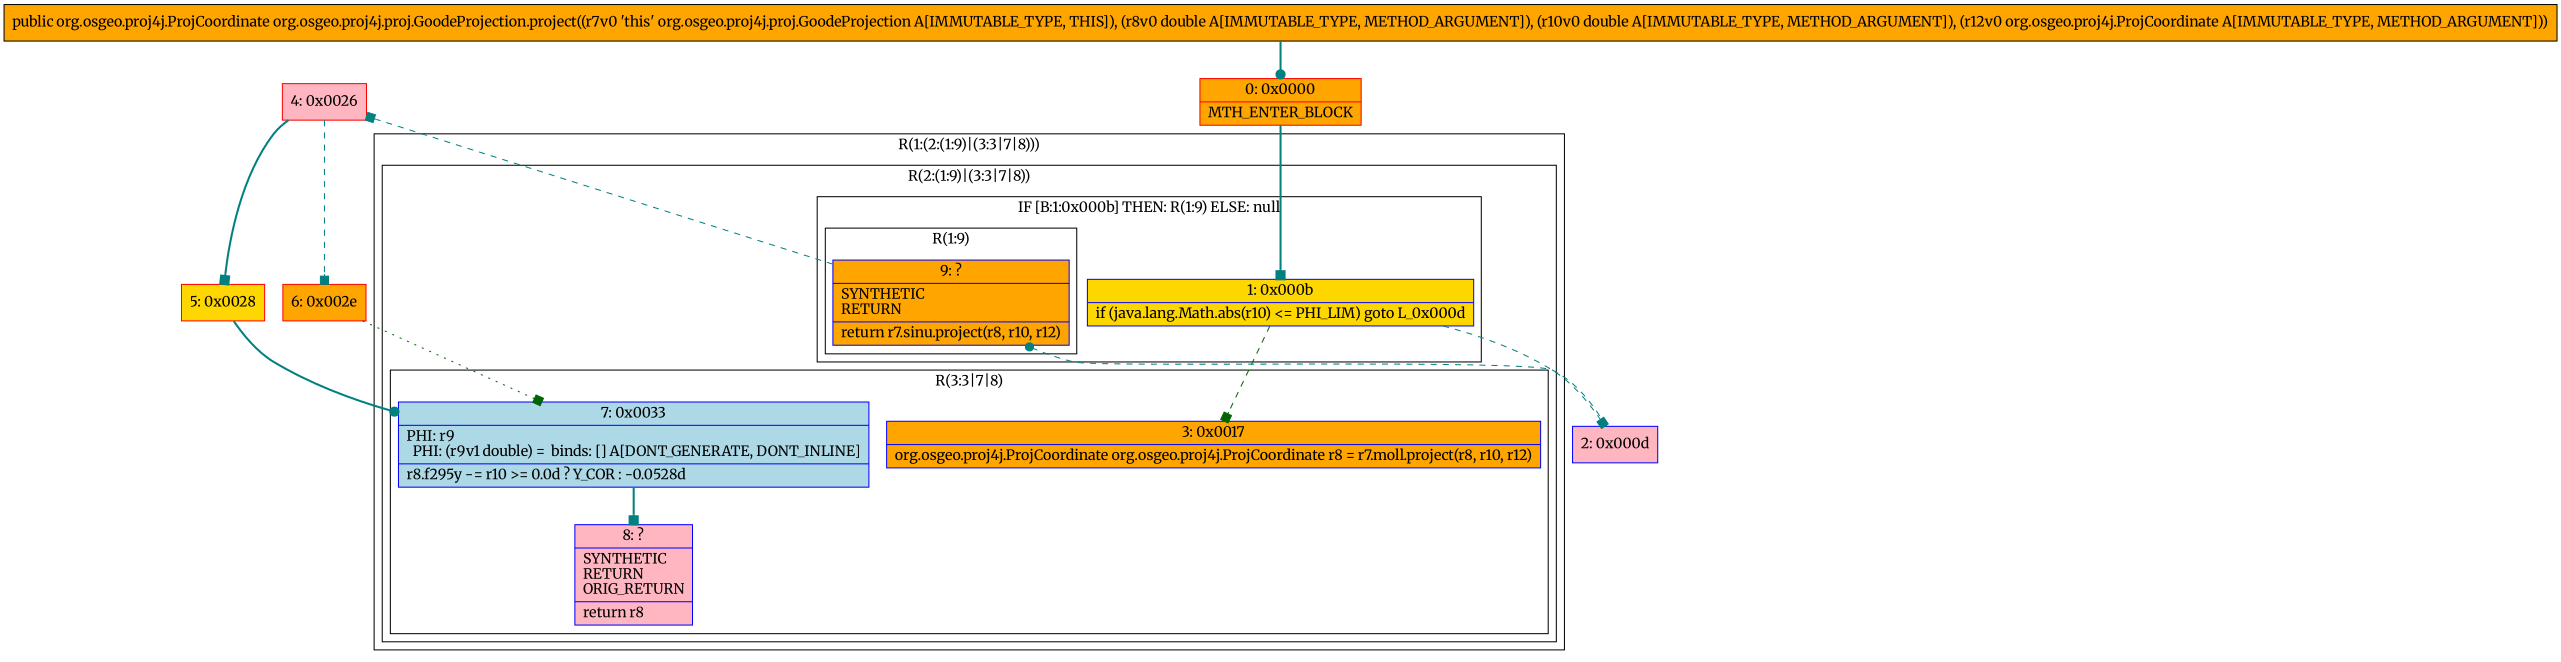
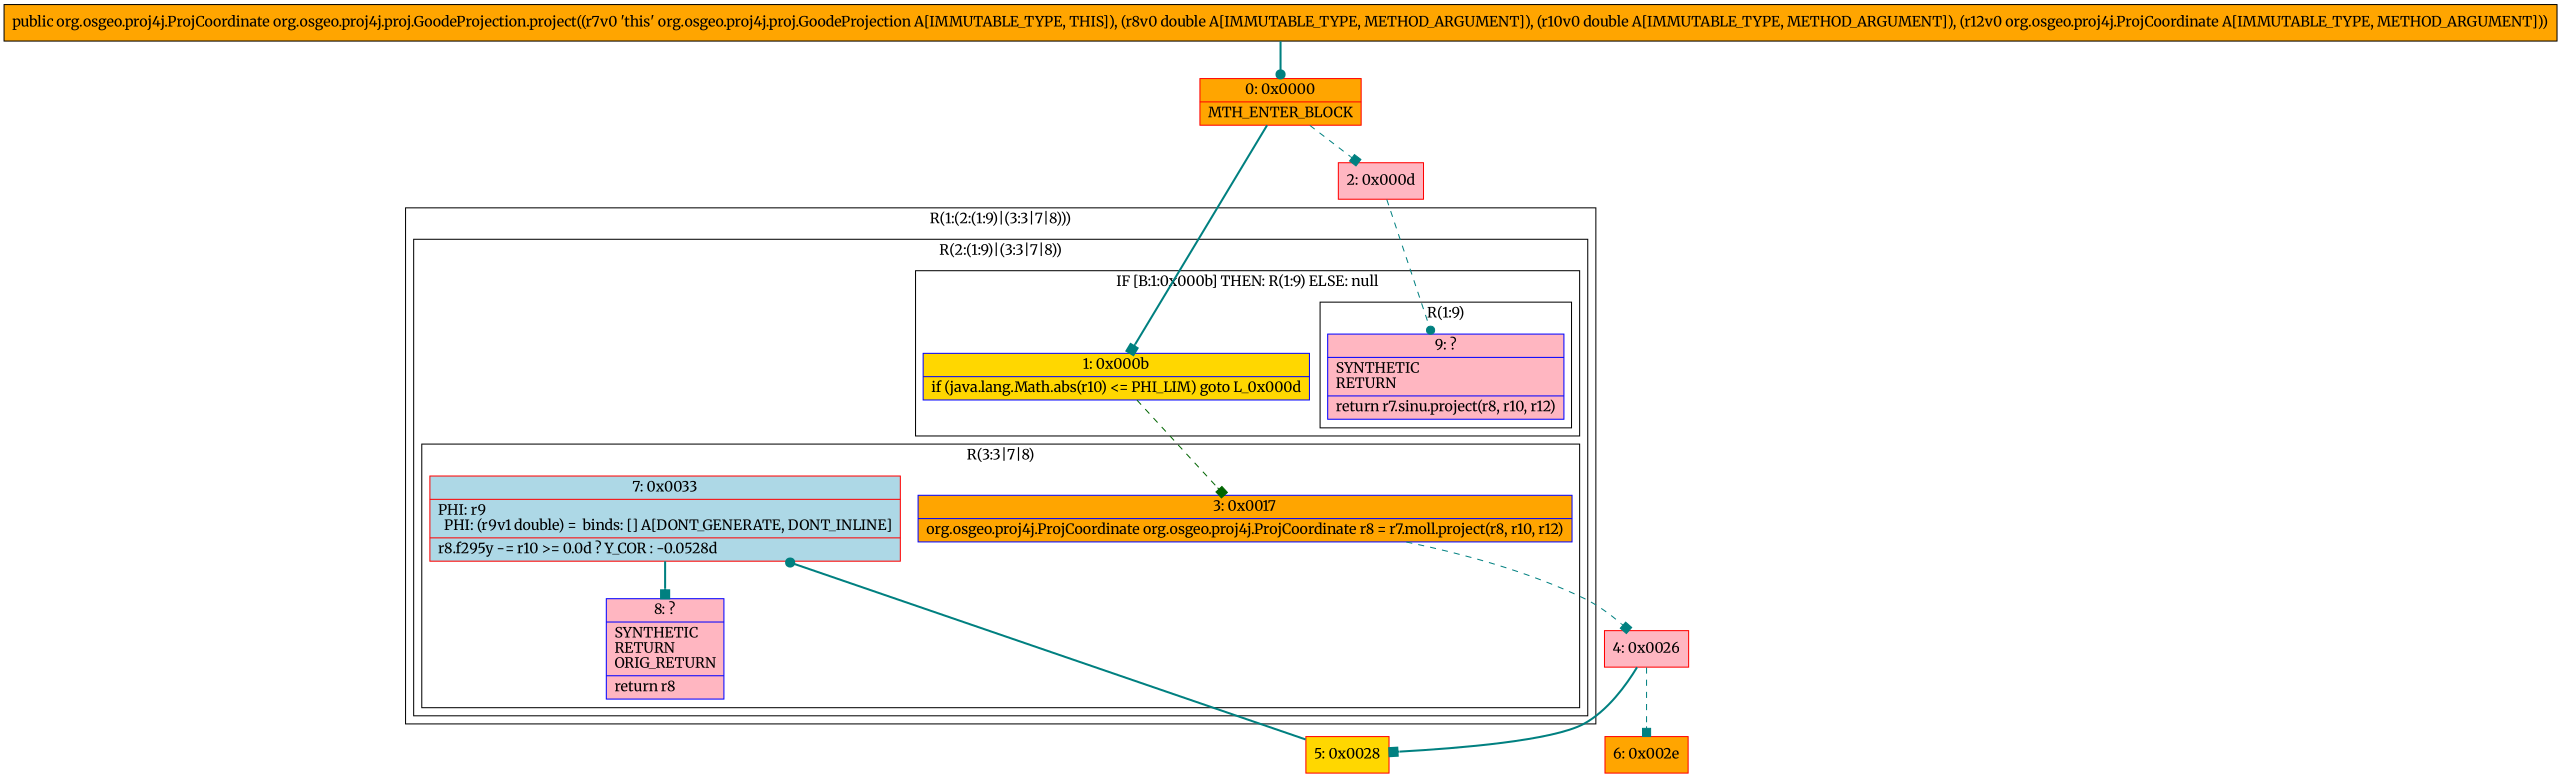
edge "9: ?" -> "4: 0x0026": now "3: 0x0017" -> "4: 0x0026"
node "9: ?": fillcolor orange -> lightpink
edge "1: 0x000b" -> "2: 0x000d": now "0: 0x0000" -> "2: 0x000d"
edge "6: 0x002e" -> "7: 0x0033": removed
node "7: 0x0033": color blue -> red
node "2: 0x000d": color blue -> red
